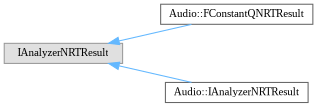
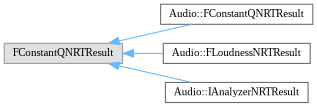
node "IAnalyzerNRTResult": label "IAnalyzerNRTResult" -> "FConstantQNRTResult"
node "Audio::FLoudnessNRTResult": added
